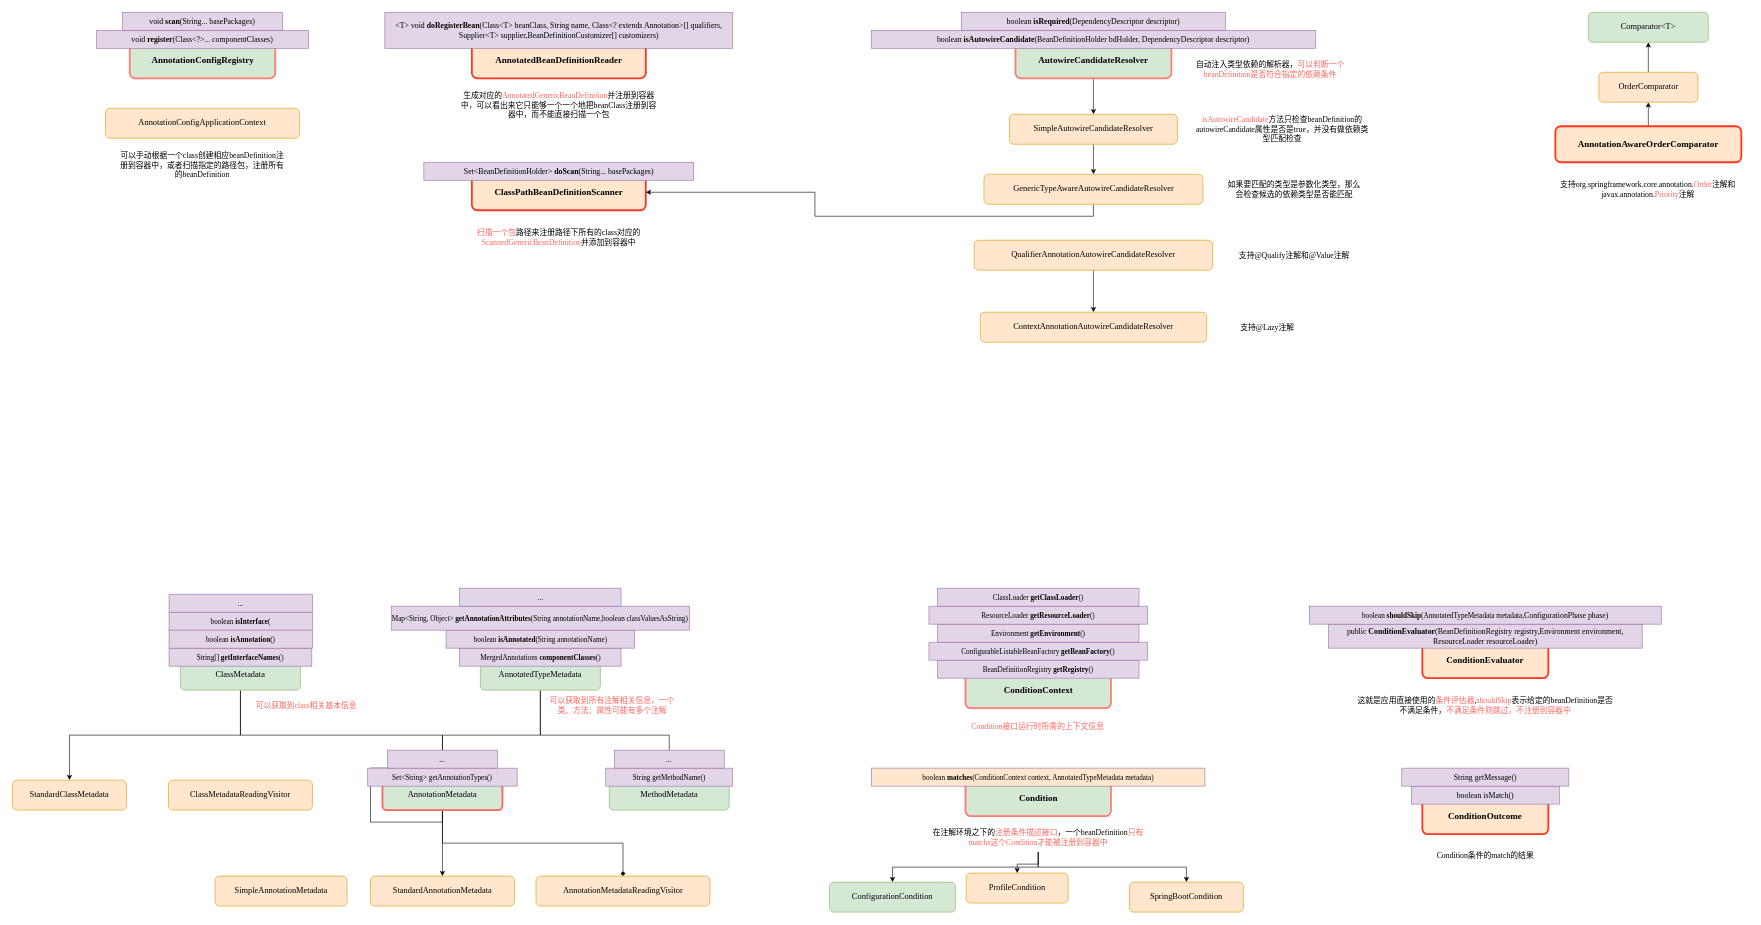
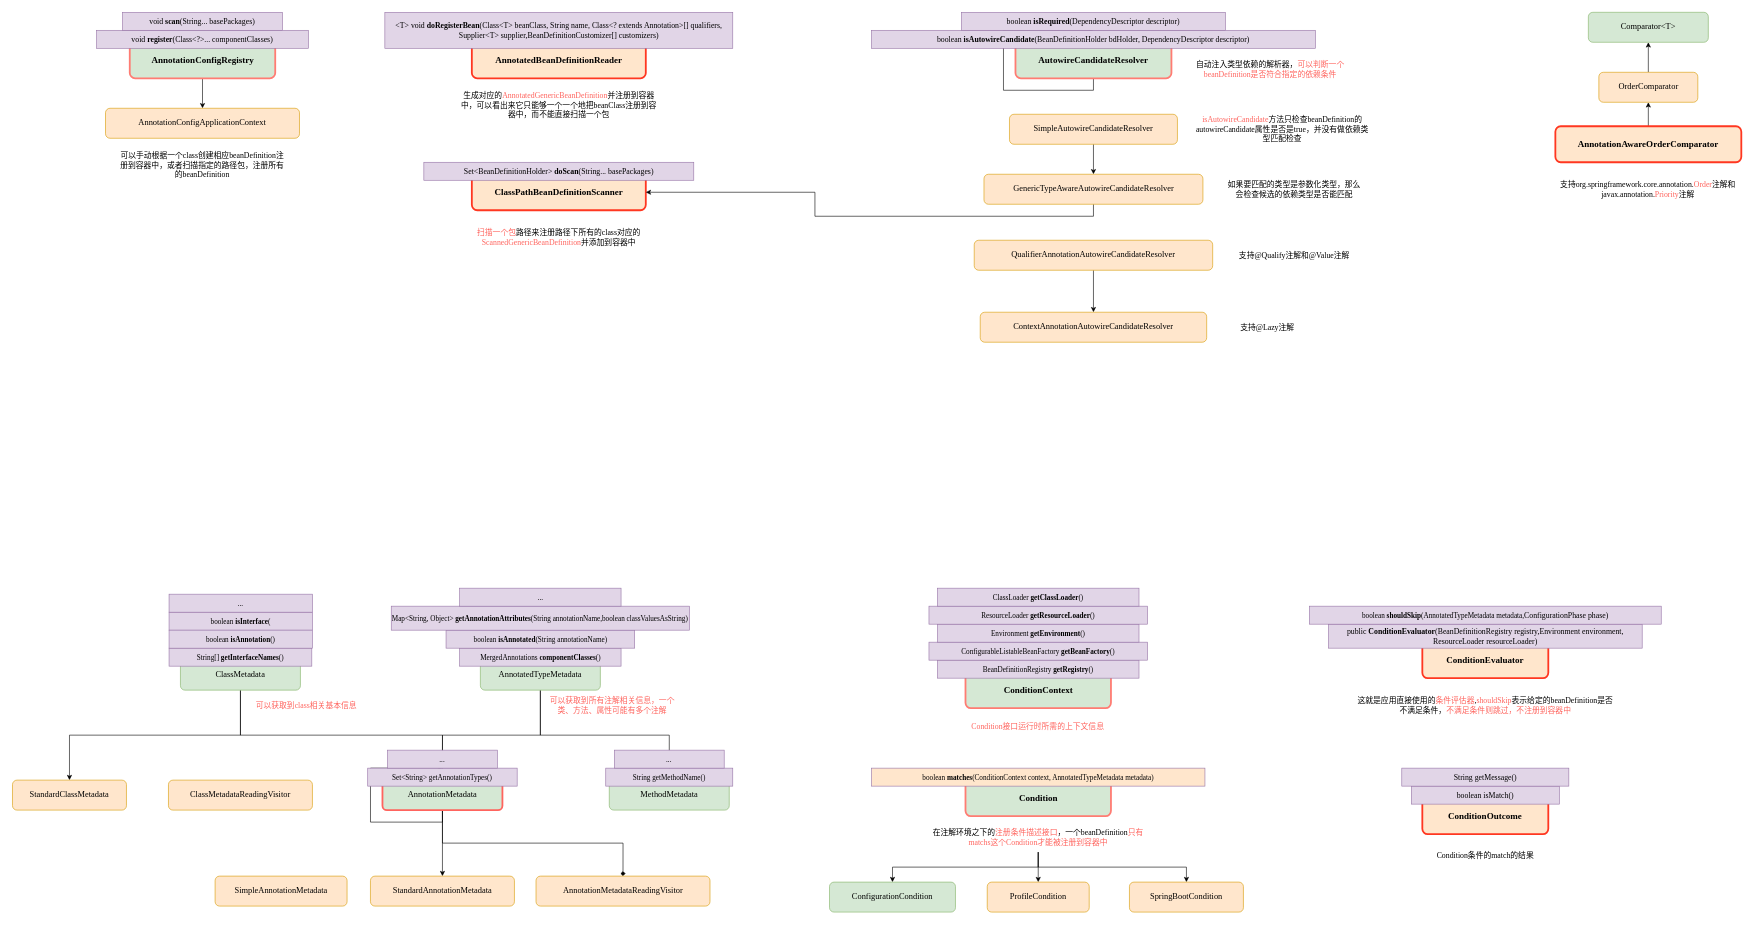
edge "AnnotationConfigRegistry" -> "AnnotationConfigApplicationContext": added
edge "AutowireCandidateResolver" -> "SimpleAutowireCandidateResolver": now "AutowireCandidateResolver" -> "boolean isAutowireCandidate(BeanDefinitionHolder bdHolder, DependencyDescriptor descriptor)"
node "ProfileCondition": moved (1017, 888) -> (1038, 897)
